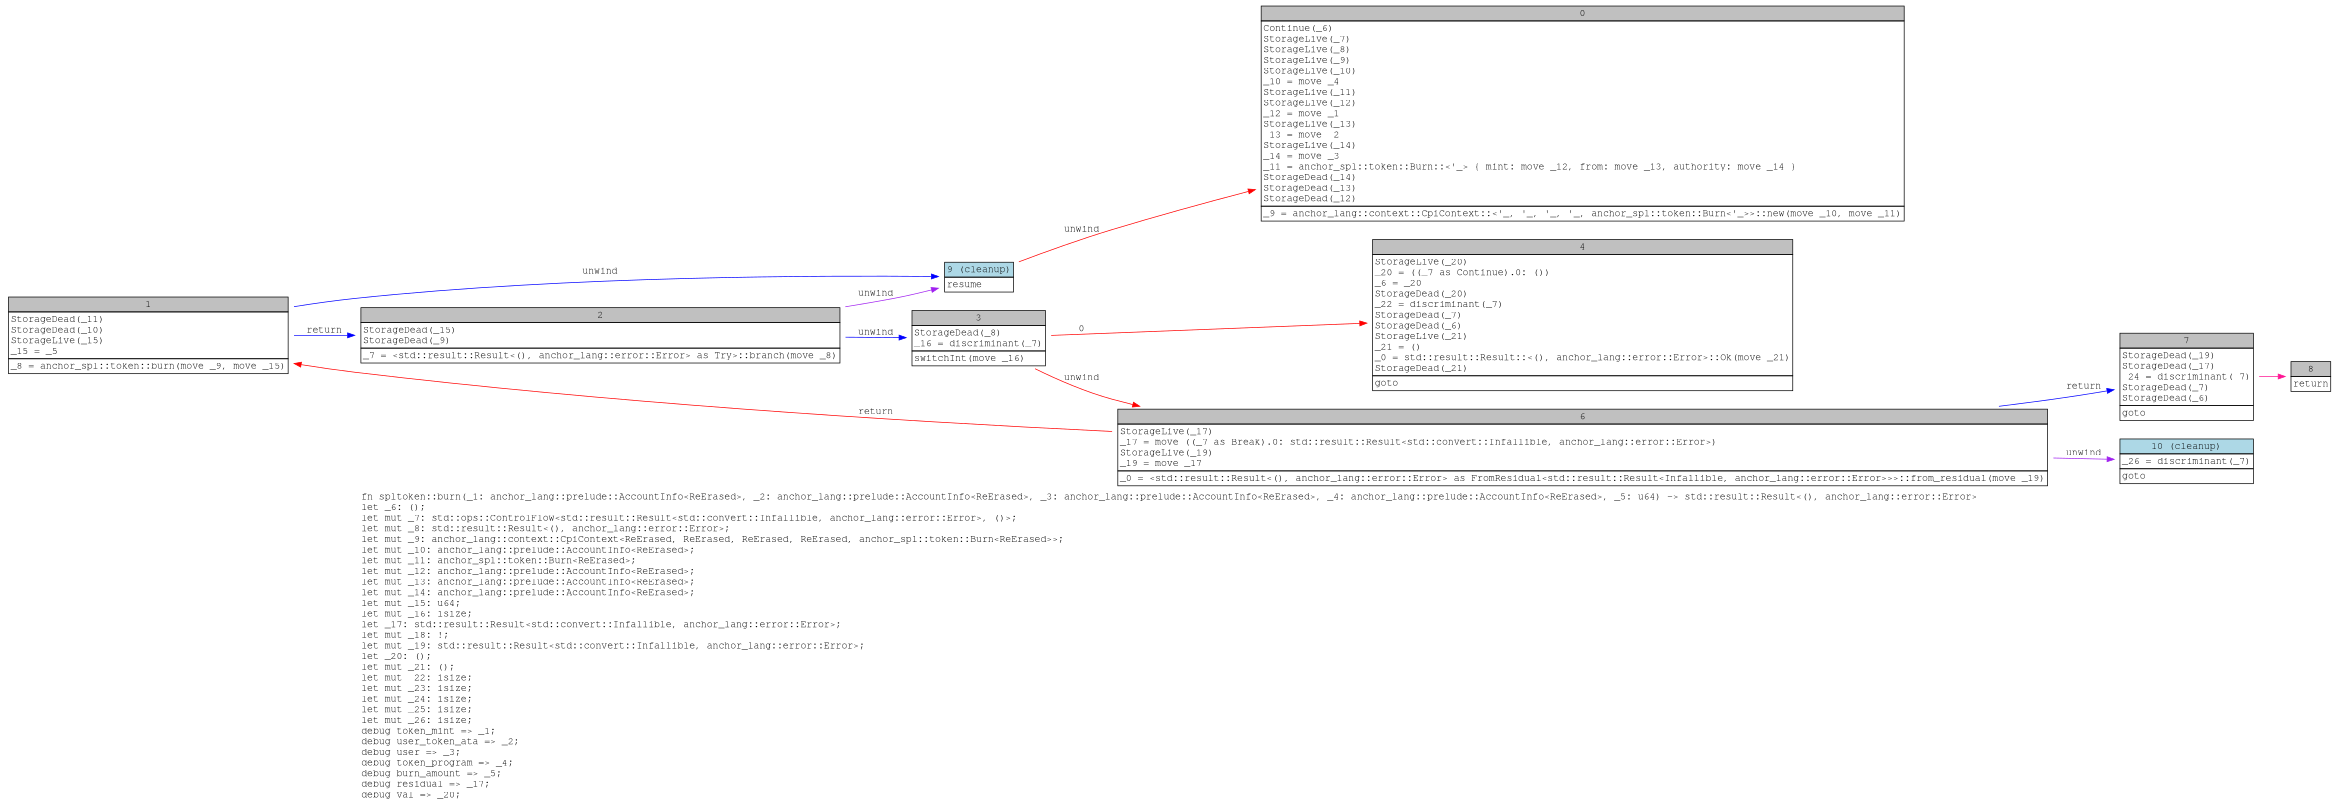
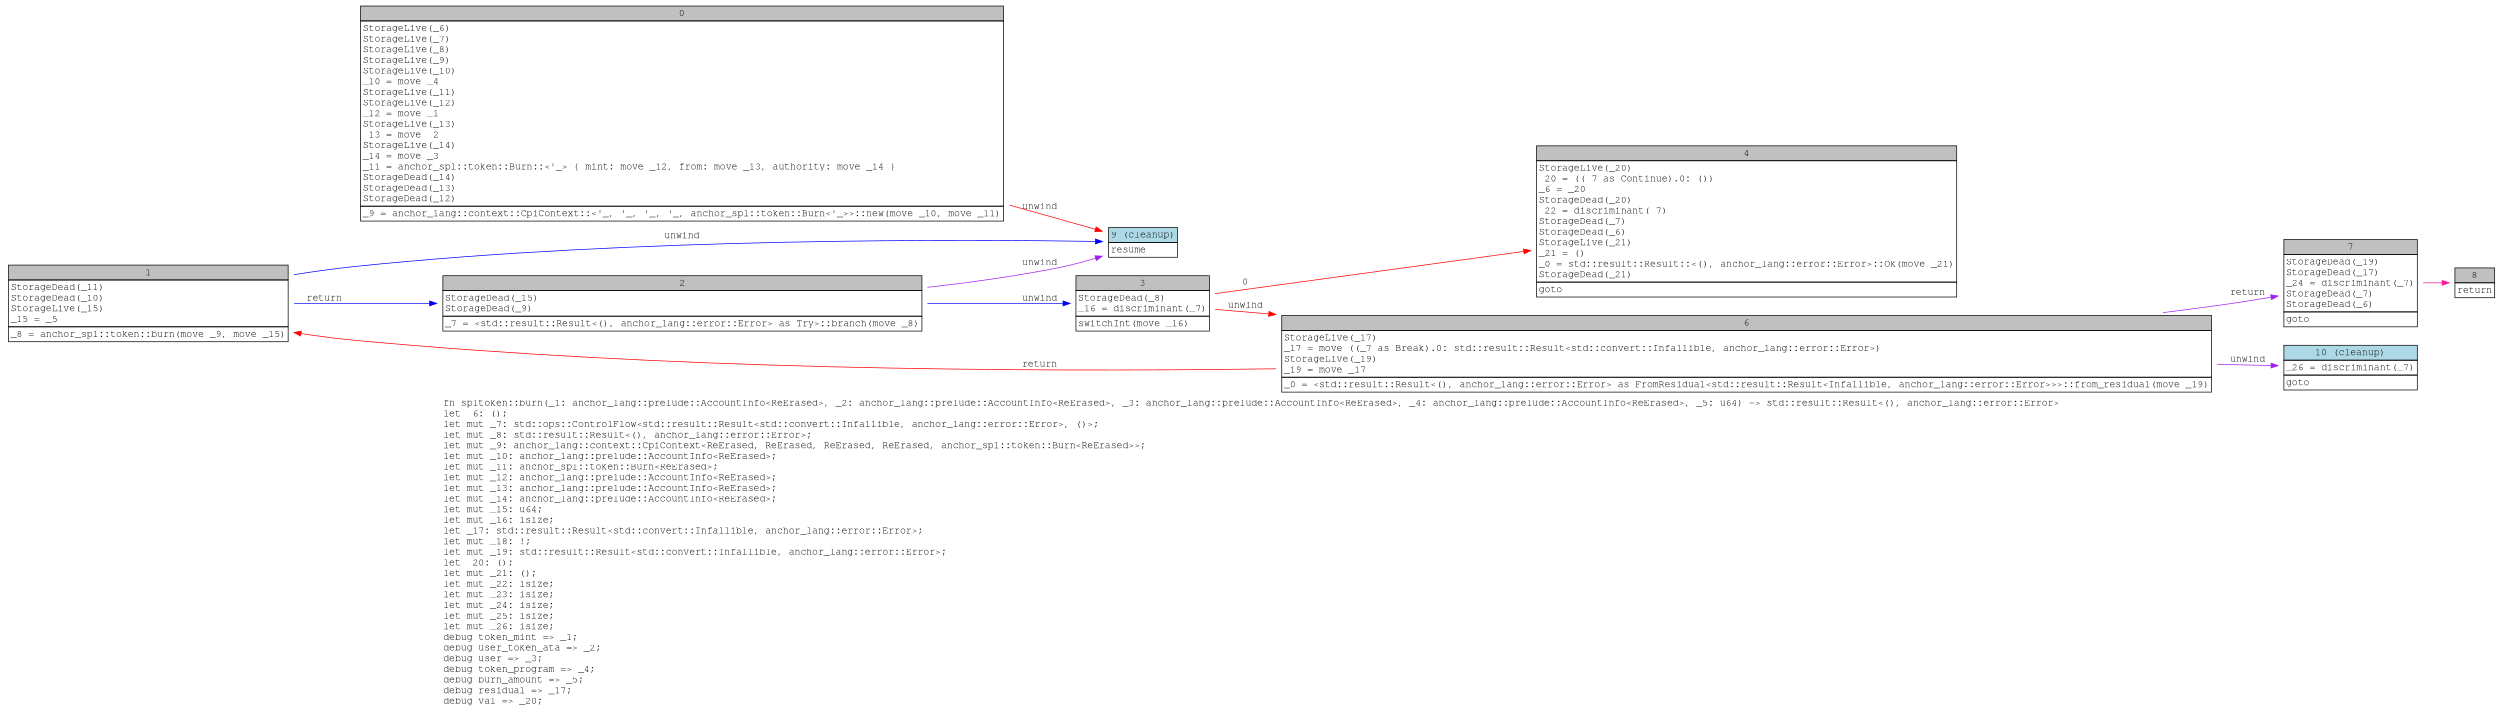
node "0": text "Continue(_6)" -> "StorageLive(_6)"
edge "9 (cleanup)" -> "0": reversed
edge "6" -> "7": color blue -> purple
